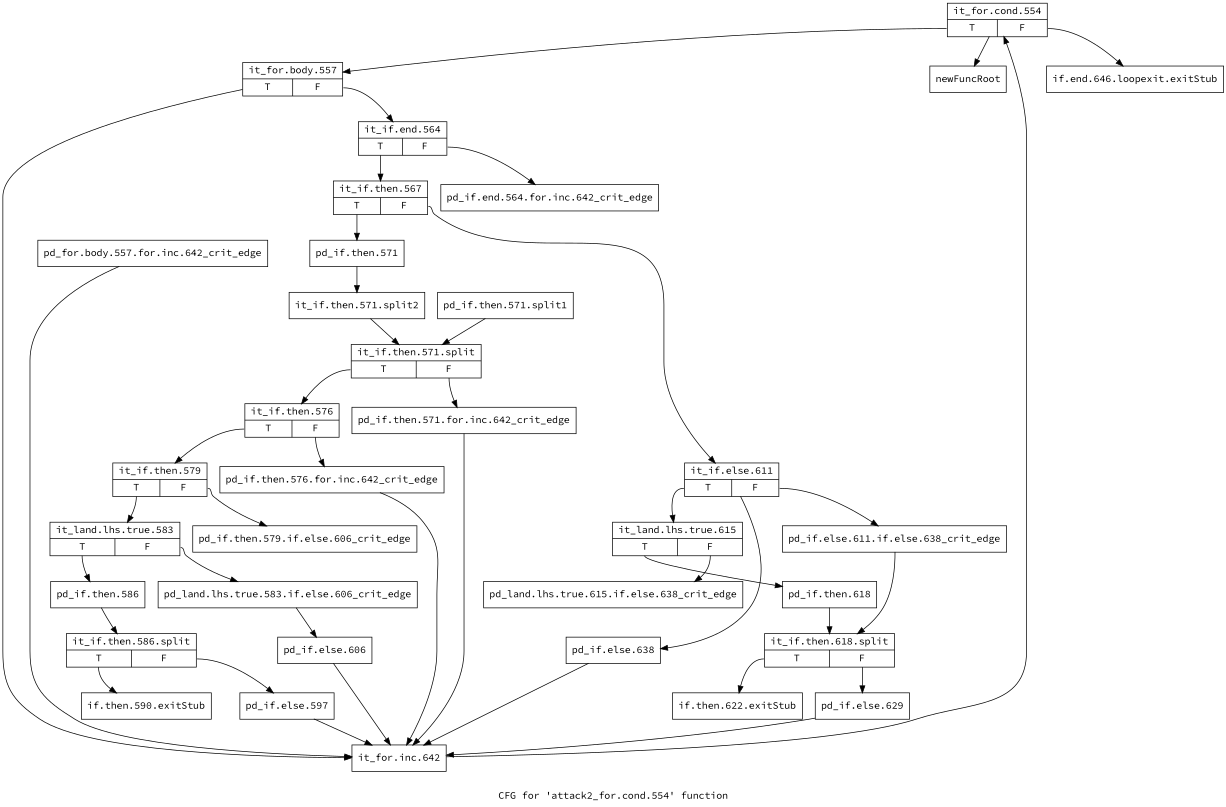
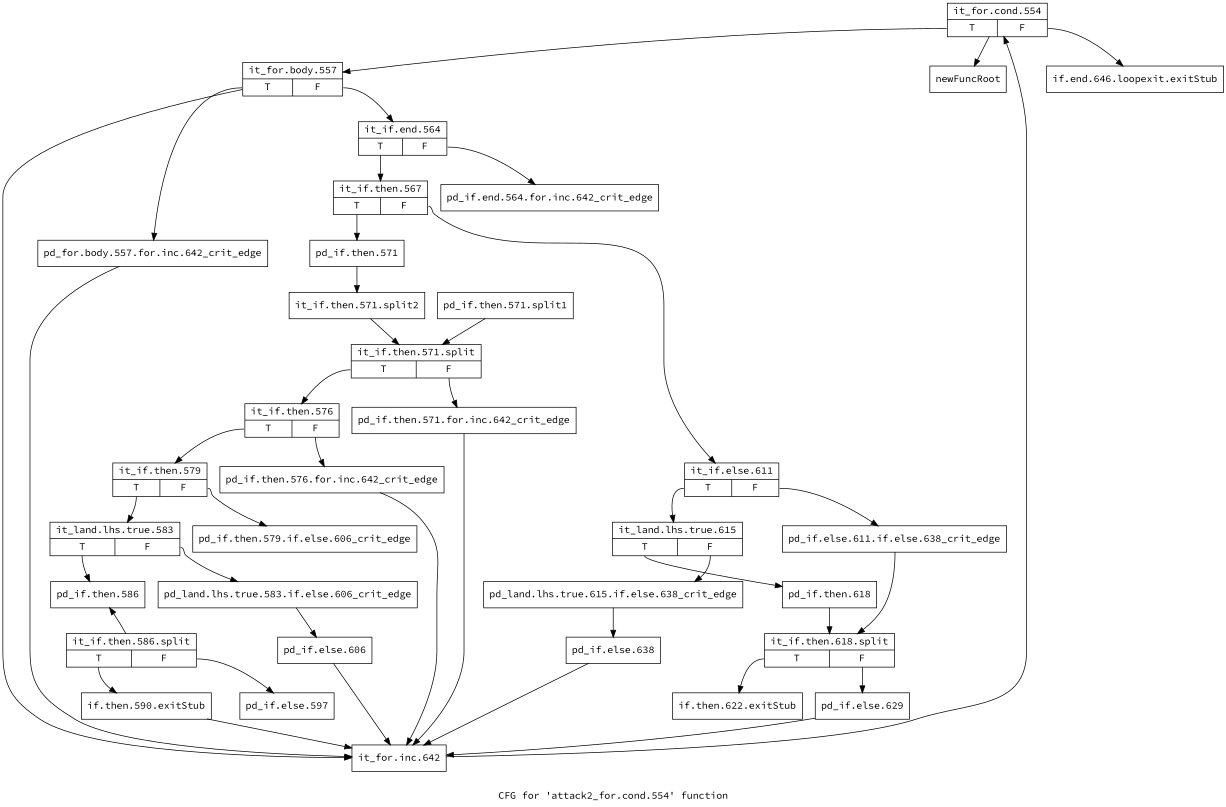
edge "it_for.body.557" -> "pd_for.body.557.for.inc.642_crit_edge": added
edge "it_if.else.611" -> "pd_if.else.638": now "pd_land.lhs.true.615.if.else.638_crit_edge" -> "pd_if.else.638"
edge "pd_if.then.586" -> "it_if.then.586.split": reversed
edge "pd_if.else.597" -> "it_for.inc.642": now "if.then.590.exitStub" -> "it_for.inc.642"
